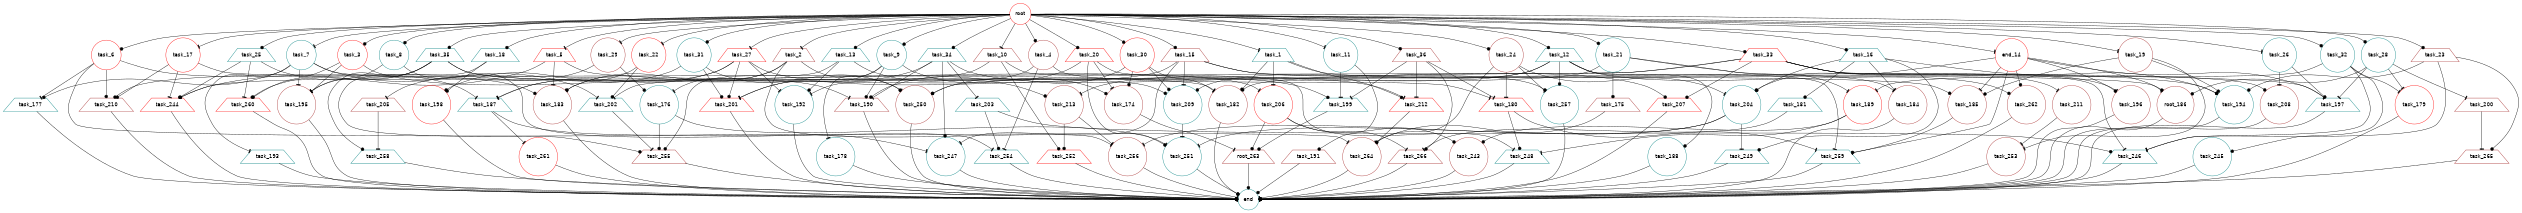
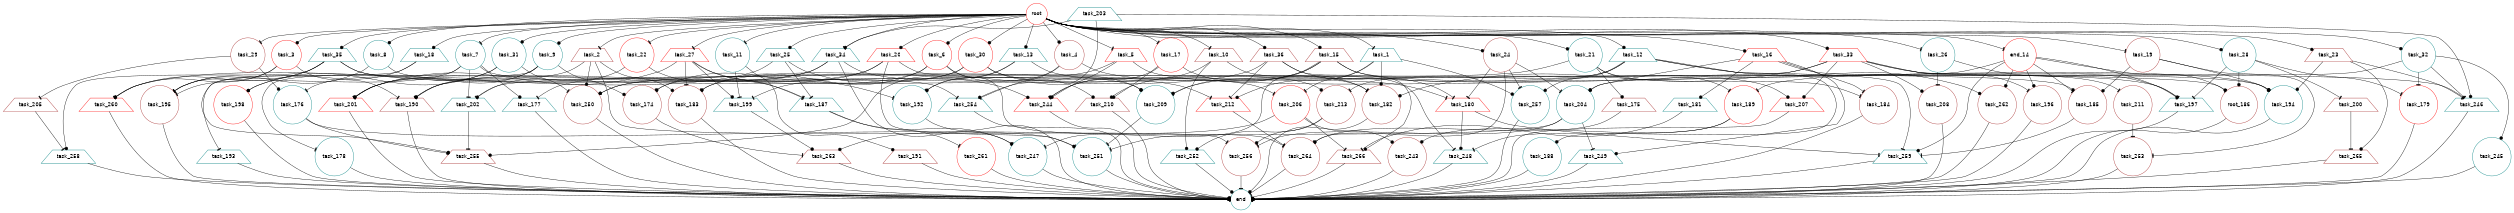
node "task_16": color teal -> red
edge "task_34" -> "task_203": reversed
edge "task_213" -> "task_256": arrowhead tee -> dot
node "task_252": color red -> teal
node "root_263": label "root_263" -> "task_263"
